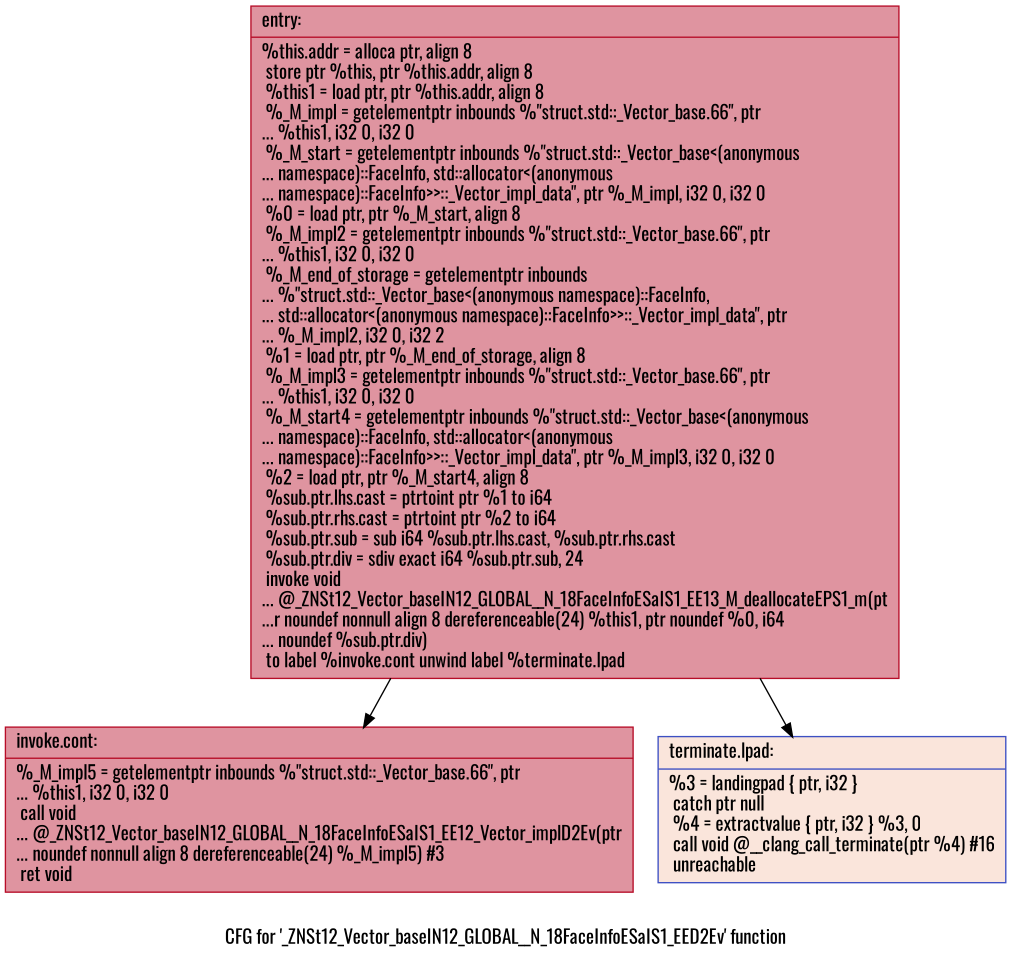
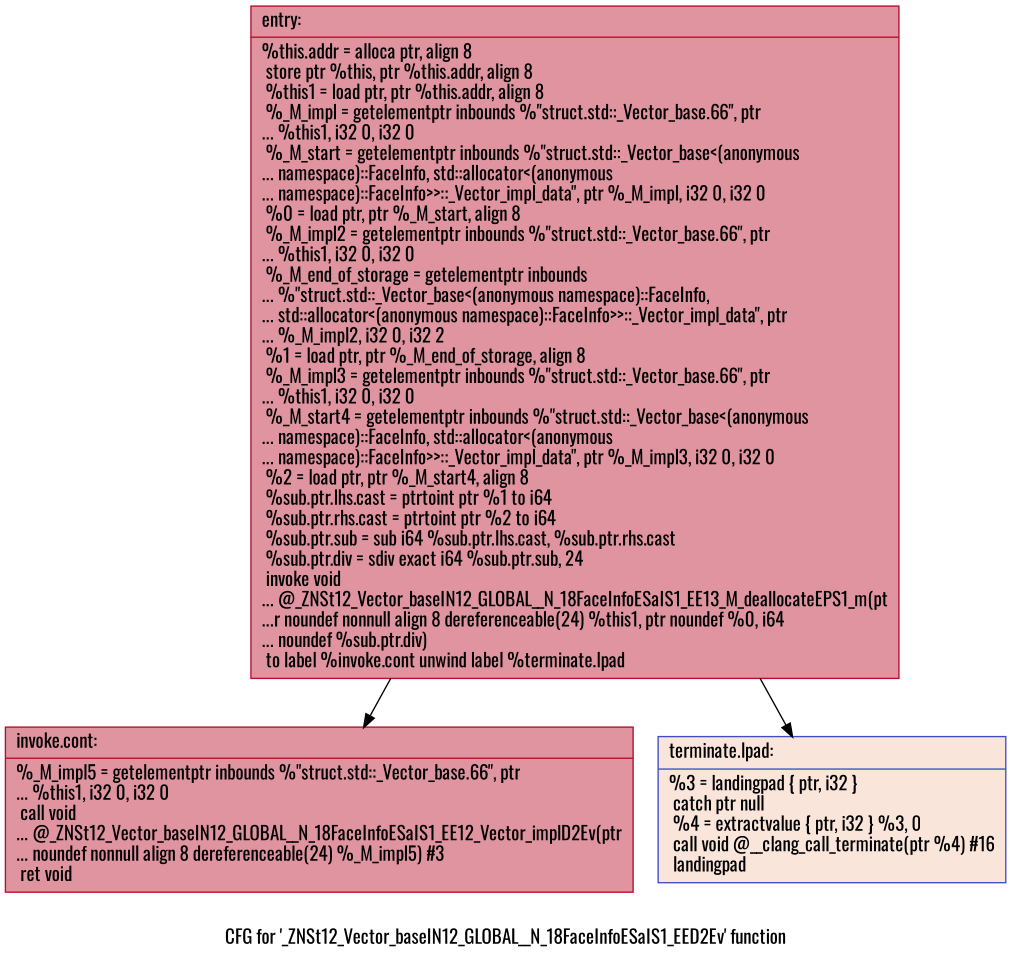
node "terminate.lpad:": text "unreachable" -> "landingpad"
